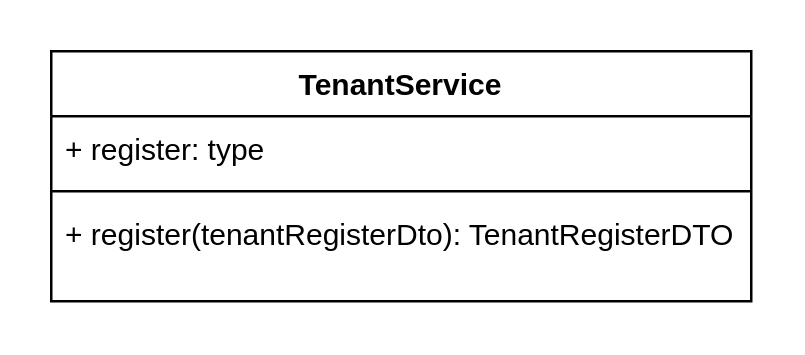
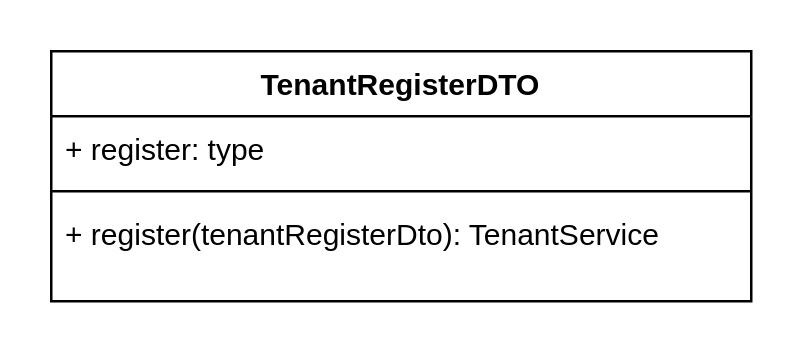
node "TenantService": label "TenantService" -> "TenantRegisterDTO"
node "+ register(tenantRegisterDto): TenantRegisterDTO": label "+ register(tenantRegisterDto): TenantRegisterDTO" -> "+ register(tenantRegisterDto): TenantService"
